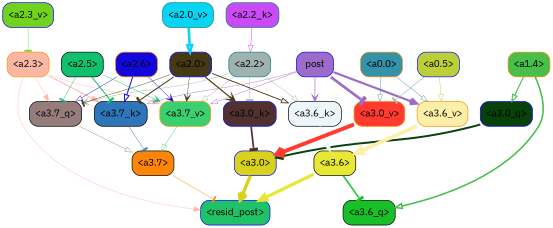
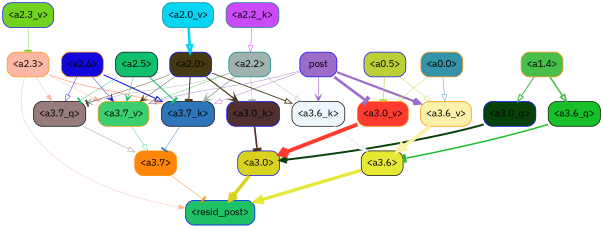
edge "<a0.0>" -> "<a3.0_v>": color #3493a9 -> #bccf37
edge "<a2.2>" -> "<a3.7_v>": color #a0b2af -> #48be4b
edge "<a2.2>" -> "<a3.7_k>": added
edge "<a0.5>" -> "<a3.0_v>": color #a0b2af -> #bccf37
node "<a3.7>": color black -> darkorange
edge "<a3.6>" -> "<a3.6_q>": reversed
